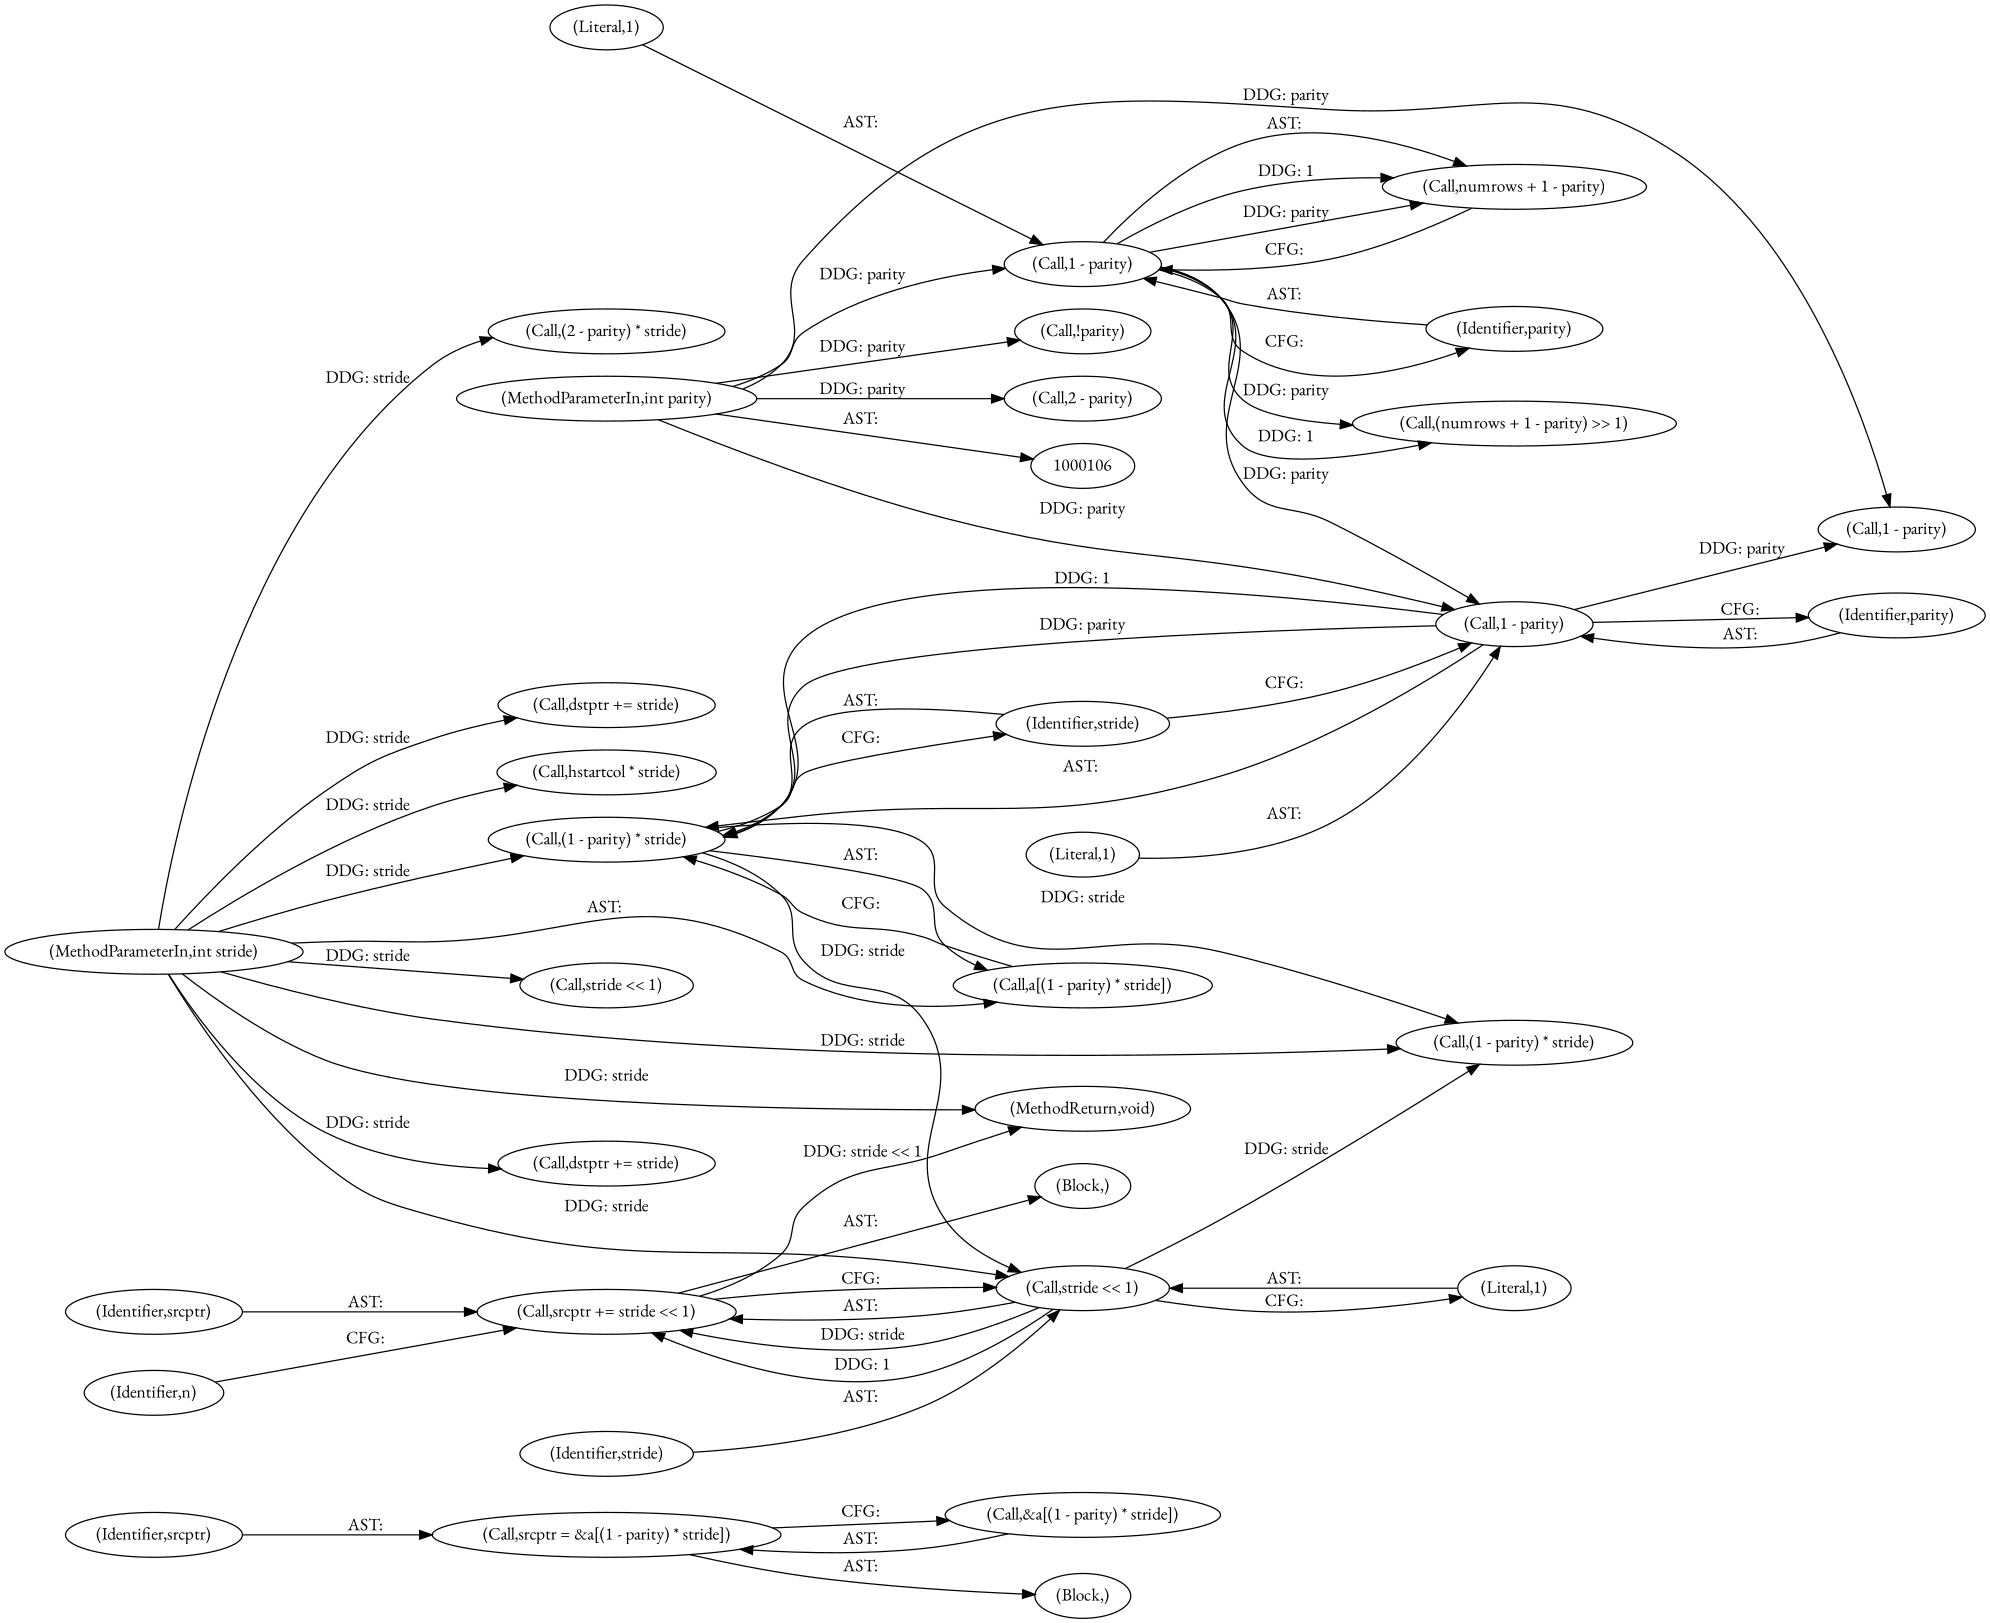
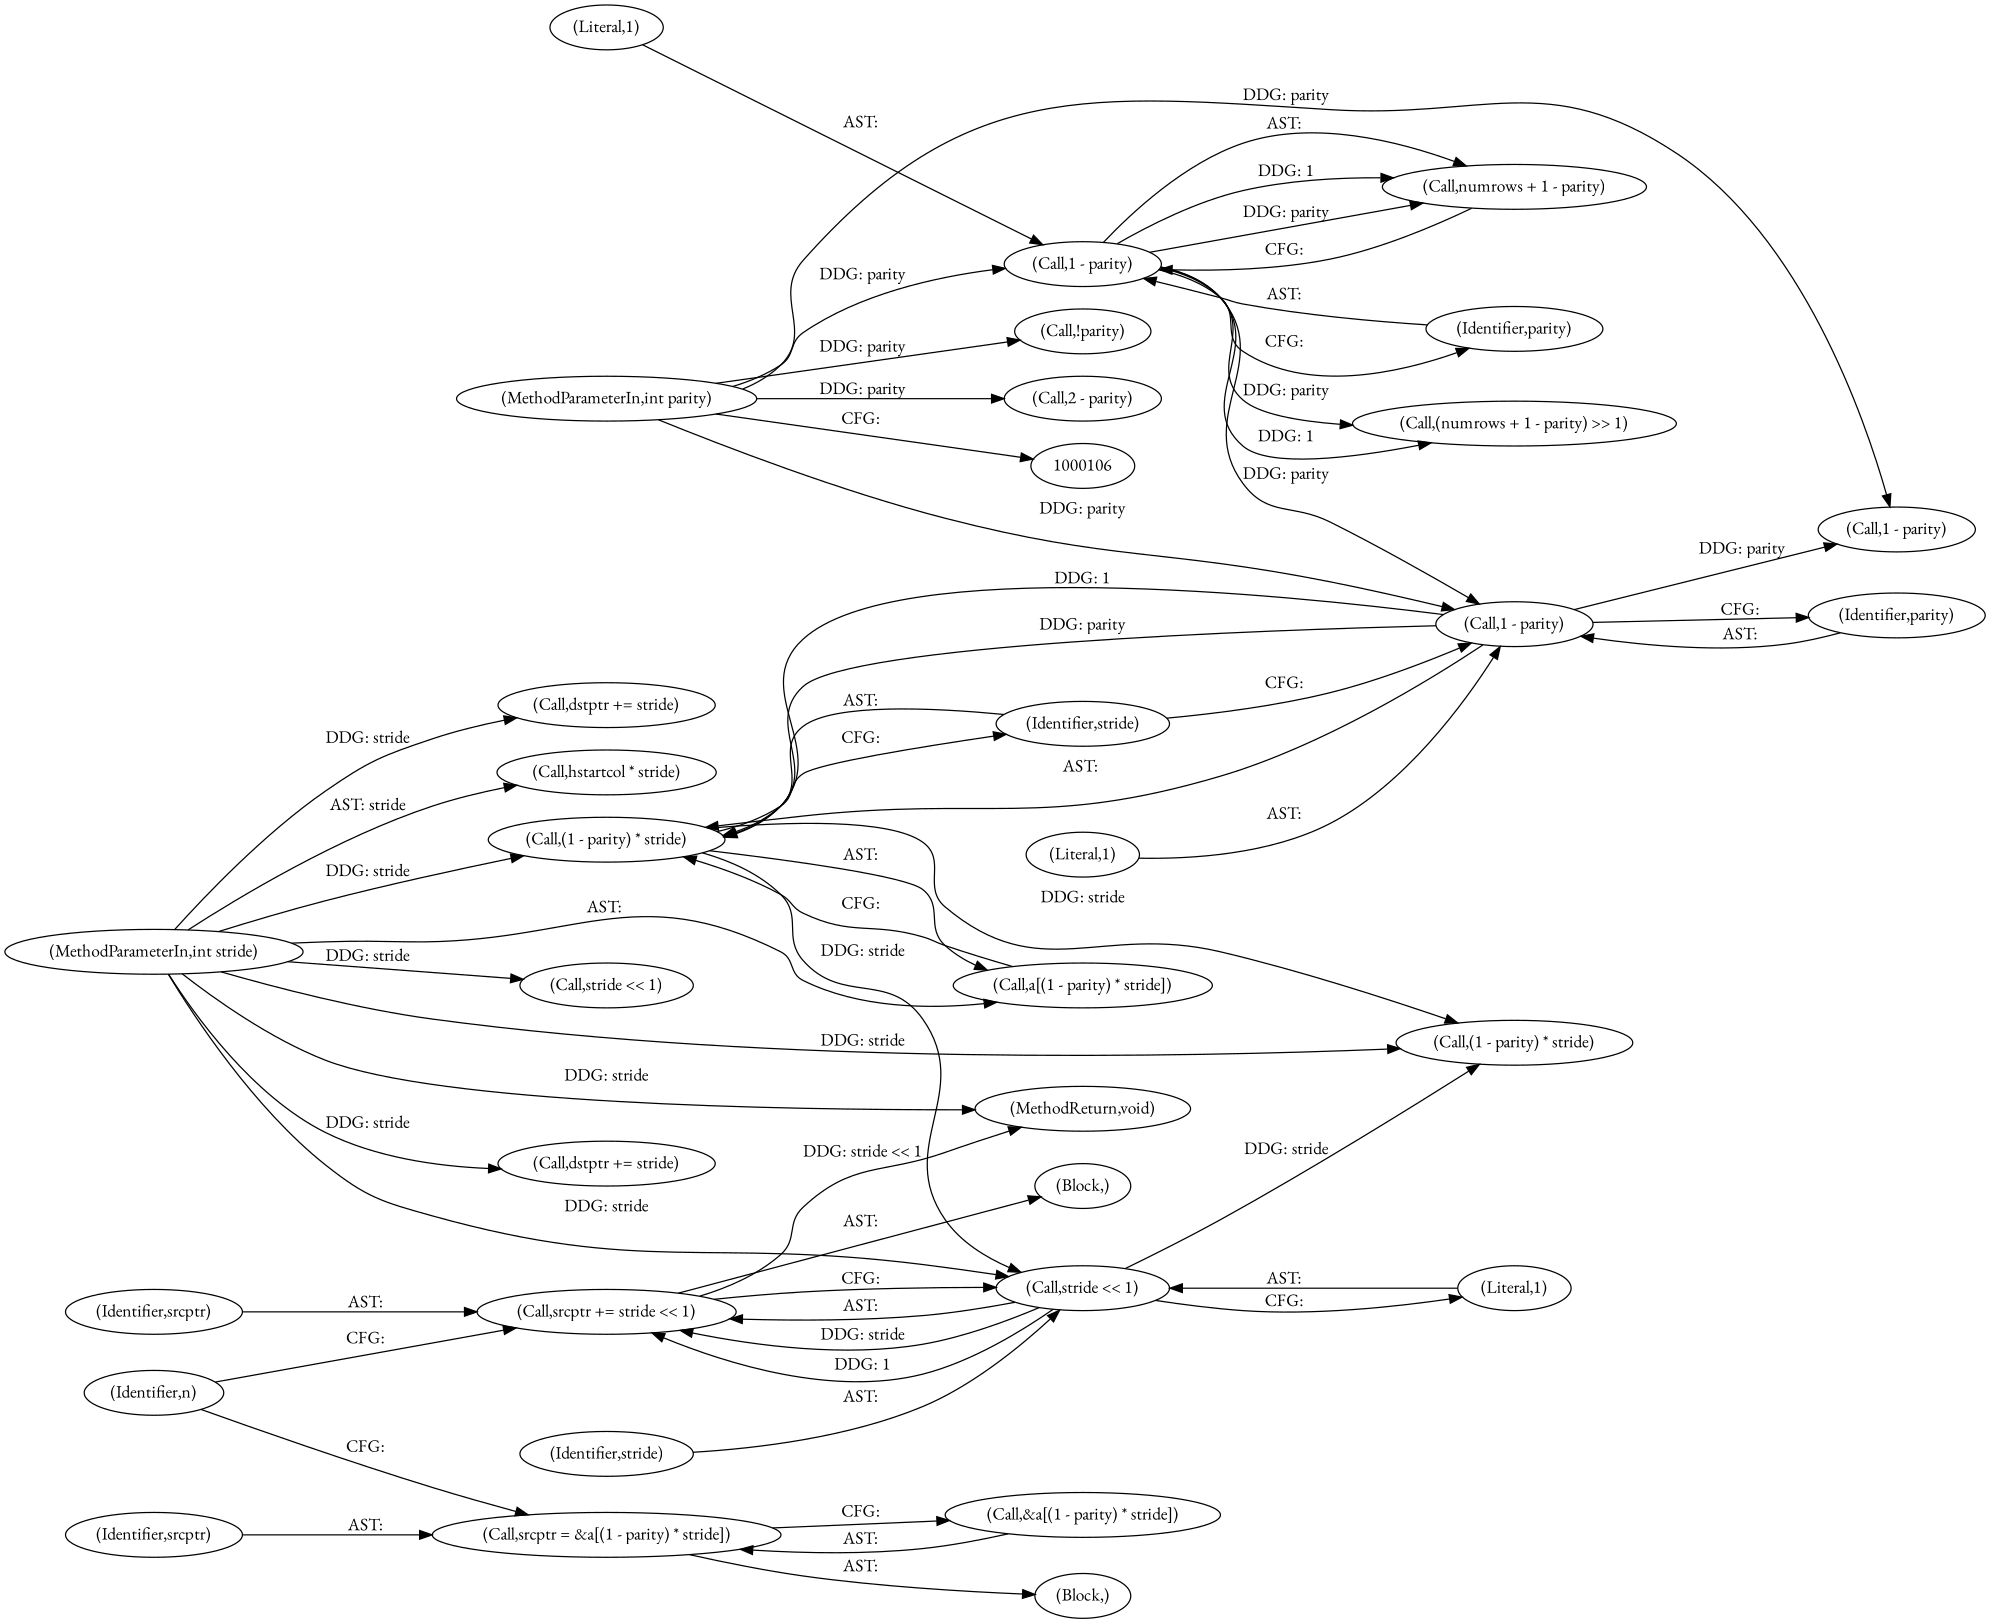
node "(Call,(2 - parity) * stride)": removed
edge "(MethodParameterIn,int parity)" -> "1000106": label "AST: " -> "CFG: "
edge "(MethodParameterIn,int stride)" -> "(Call,hstartcol * stride)": label "DDG: stride" -> "AST: stride"
edge "(Identifier,n)" -> "(Call,srcptr = &a[(1 - parity) * stride])": added, label "CFG:"
